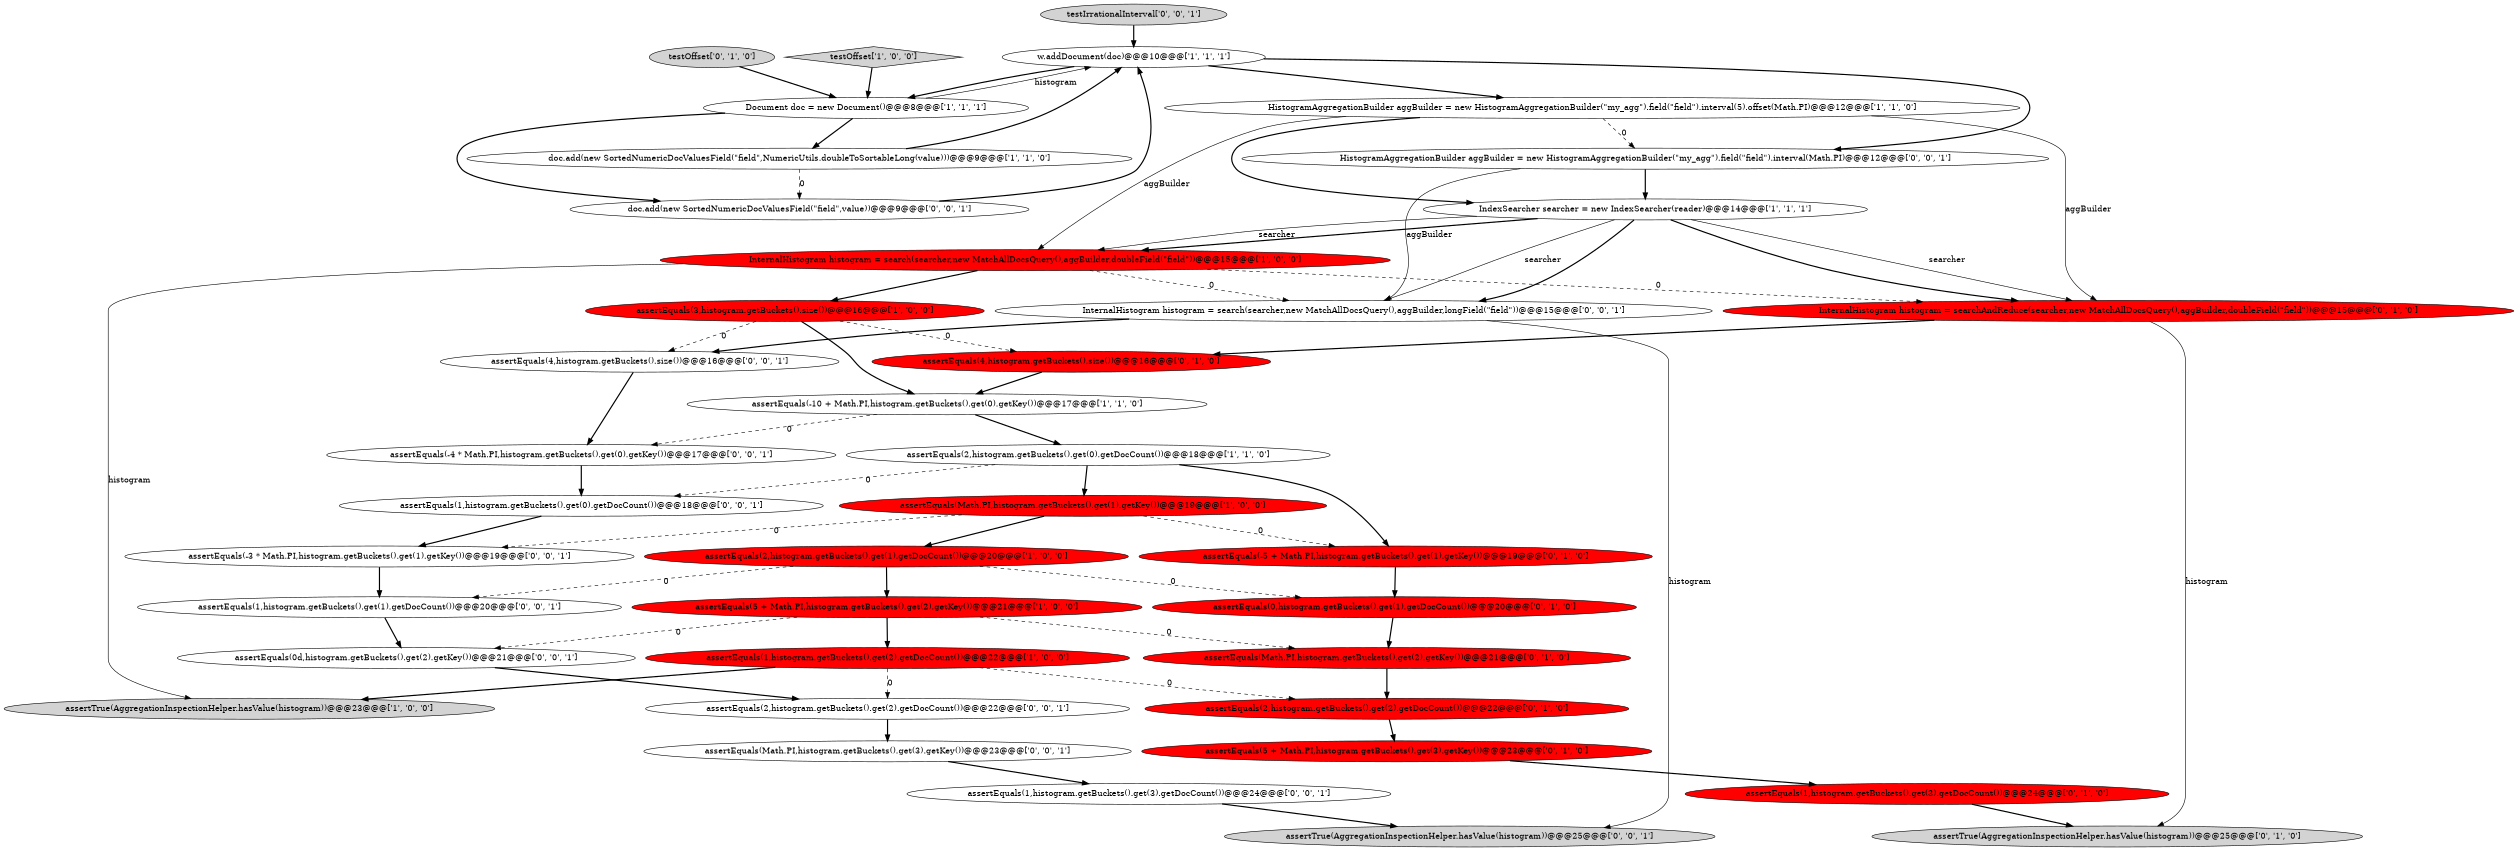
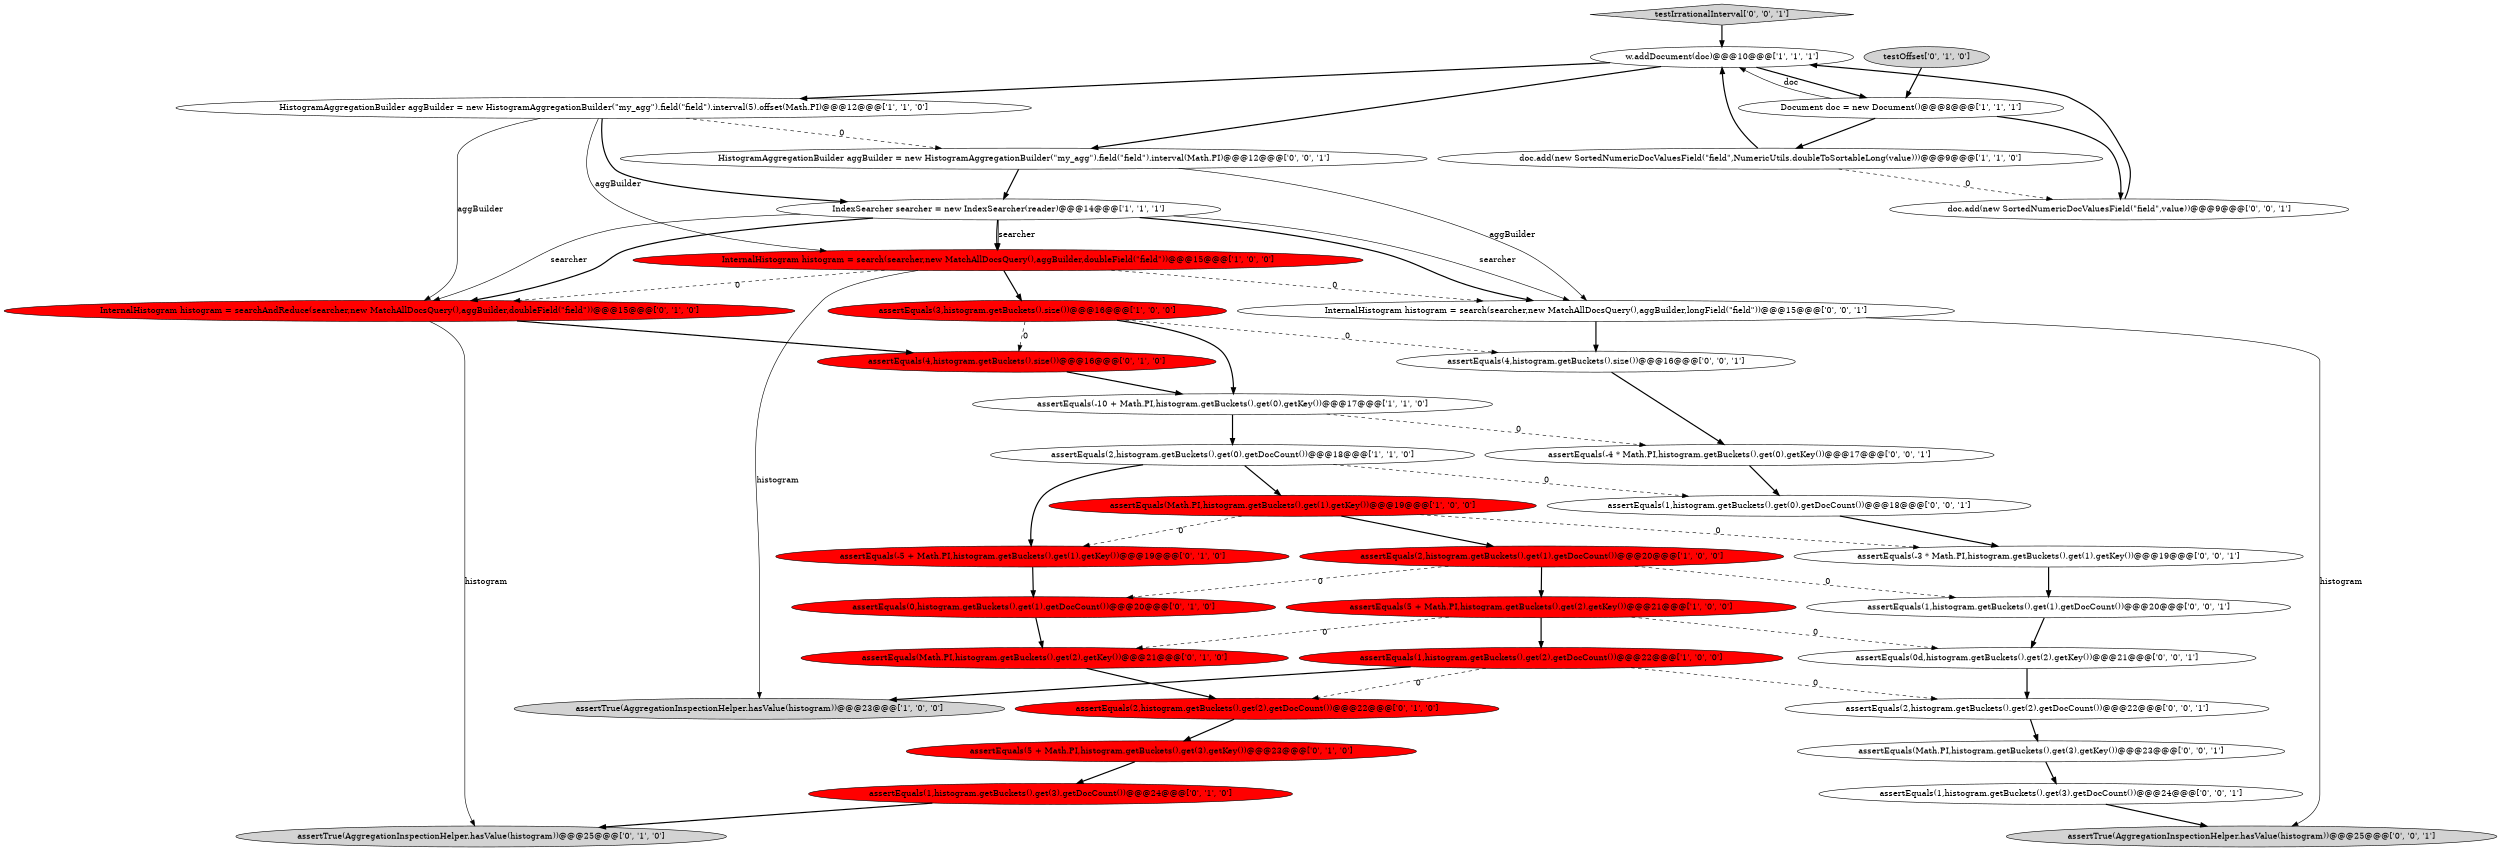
node "testIrrationalInterval['0', '0', '1']": shape ellipse -> diamond
node "testOffset['1', '0', '0']": removed
edge "Document doc = new Document()@@@8@@@['1', '1', '1']" -> "w.addDocument(doc)@@@10@@@['1', '1', '1']": label "histogram" -> "doc"
